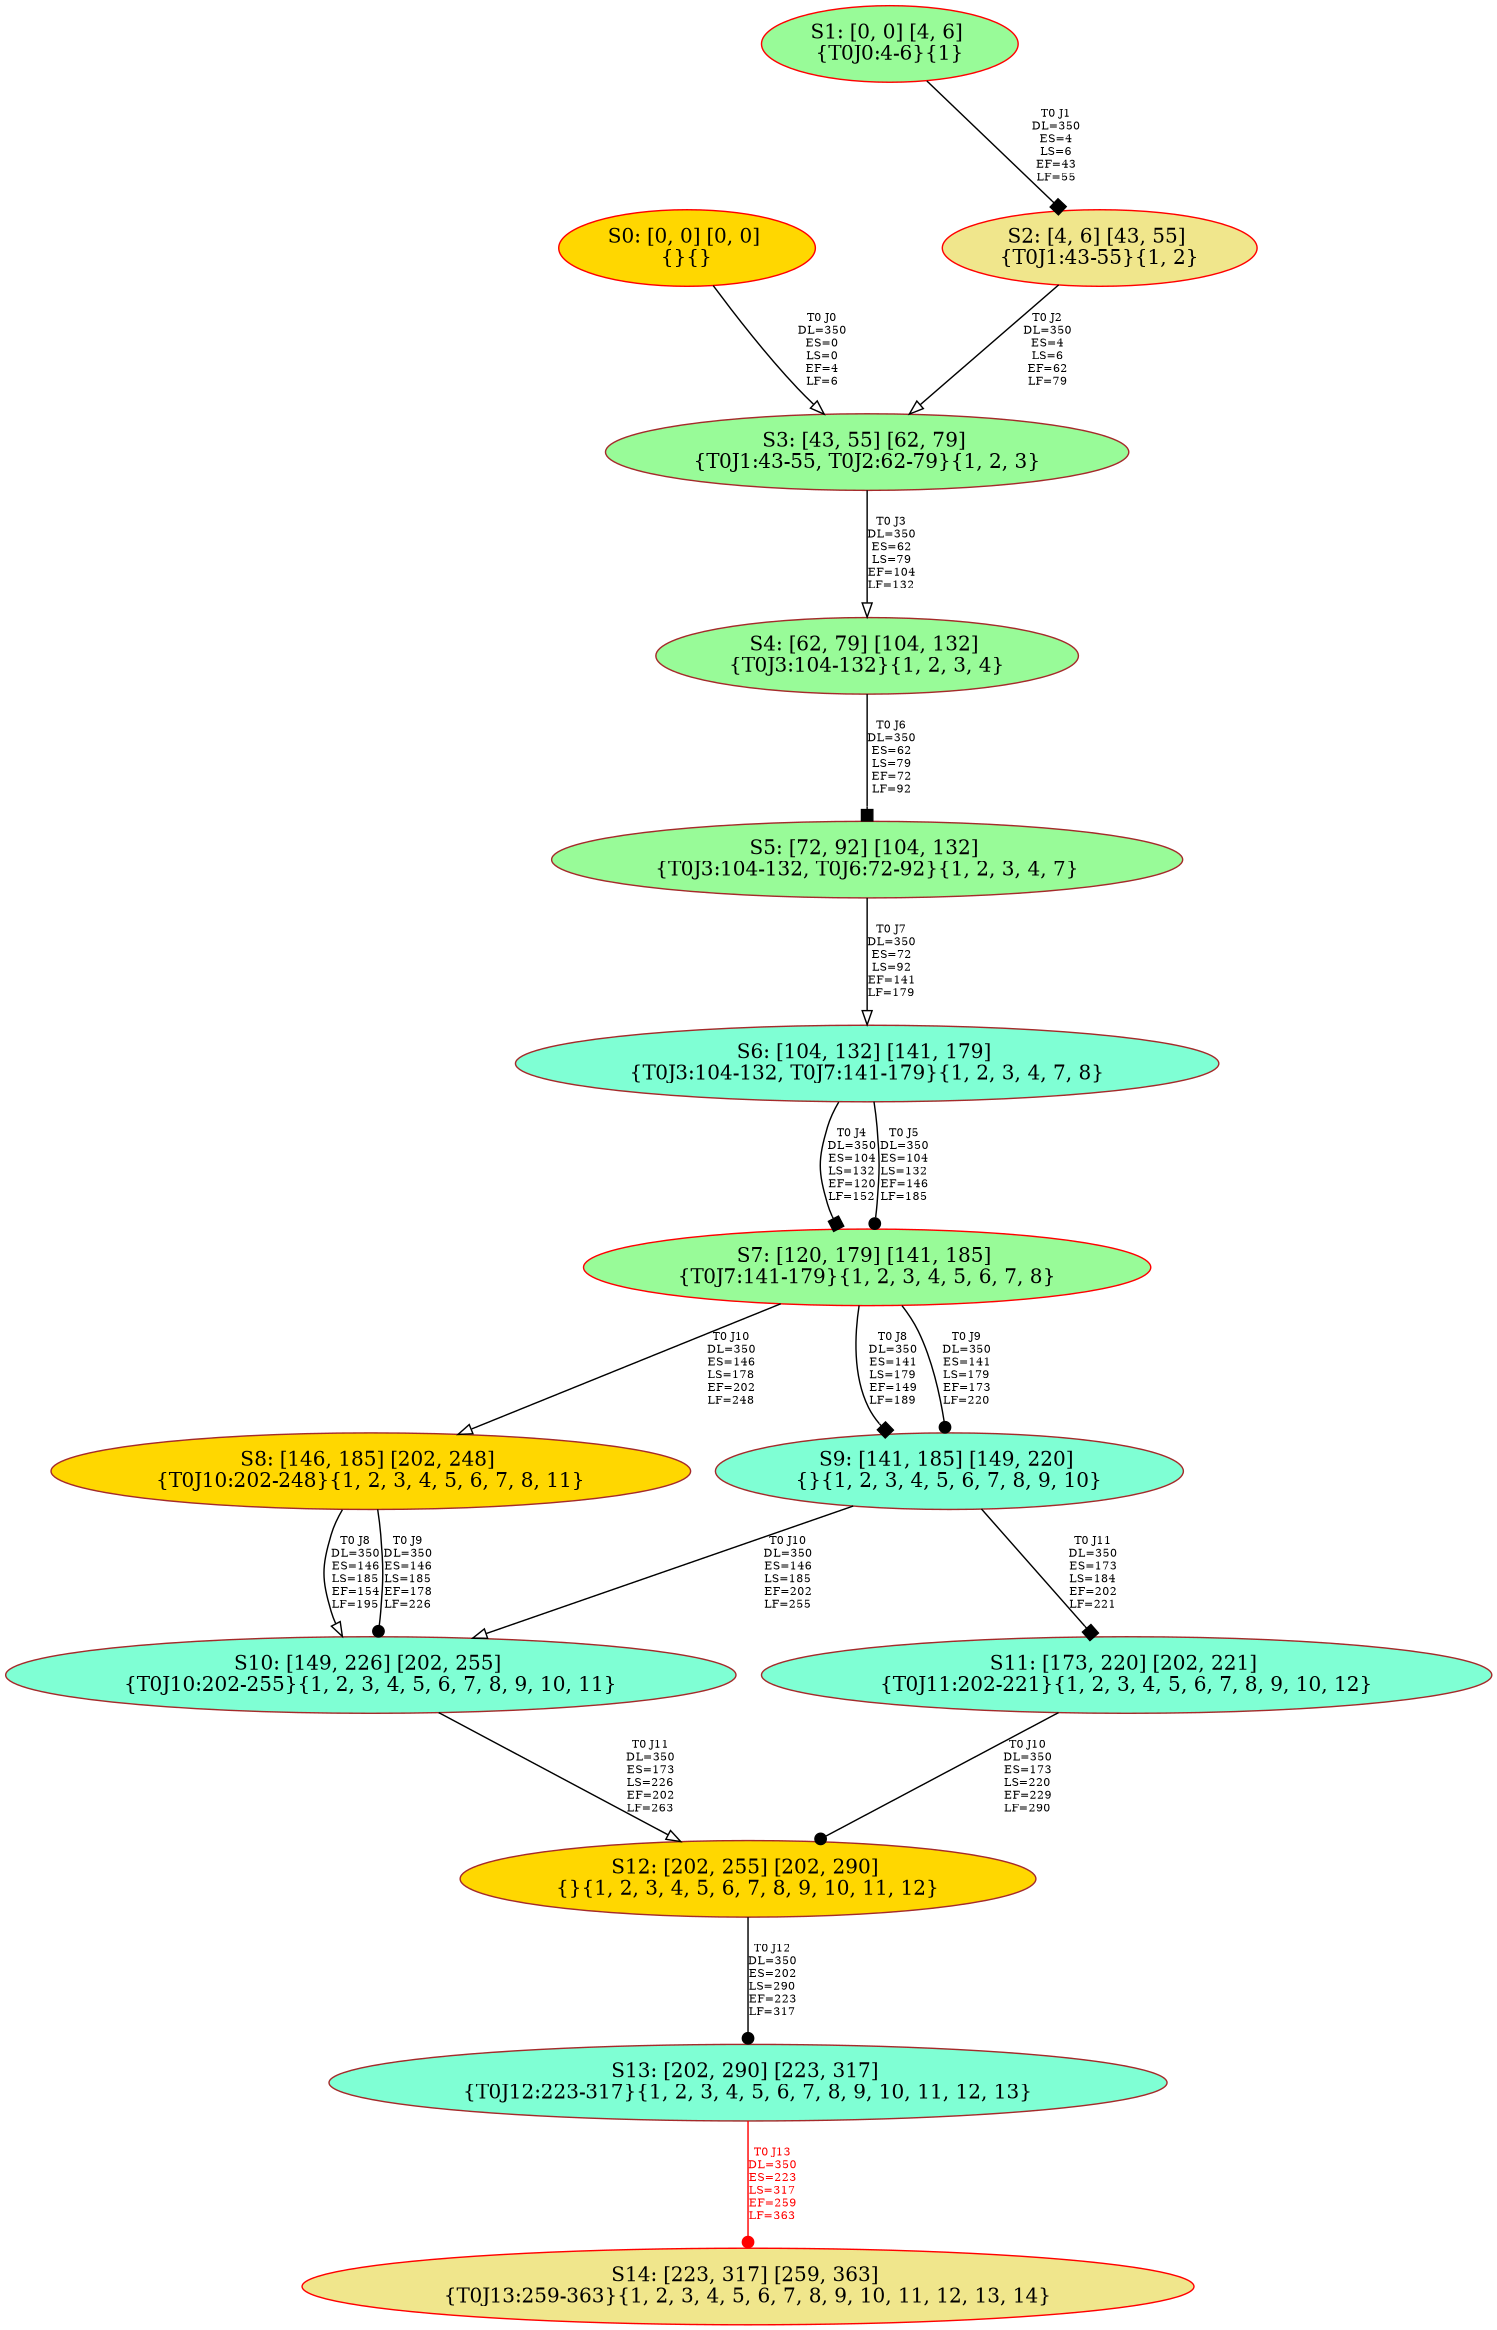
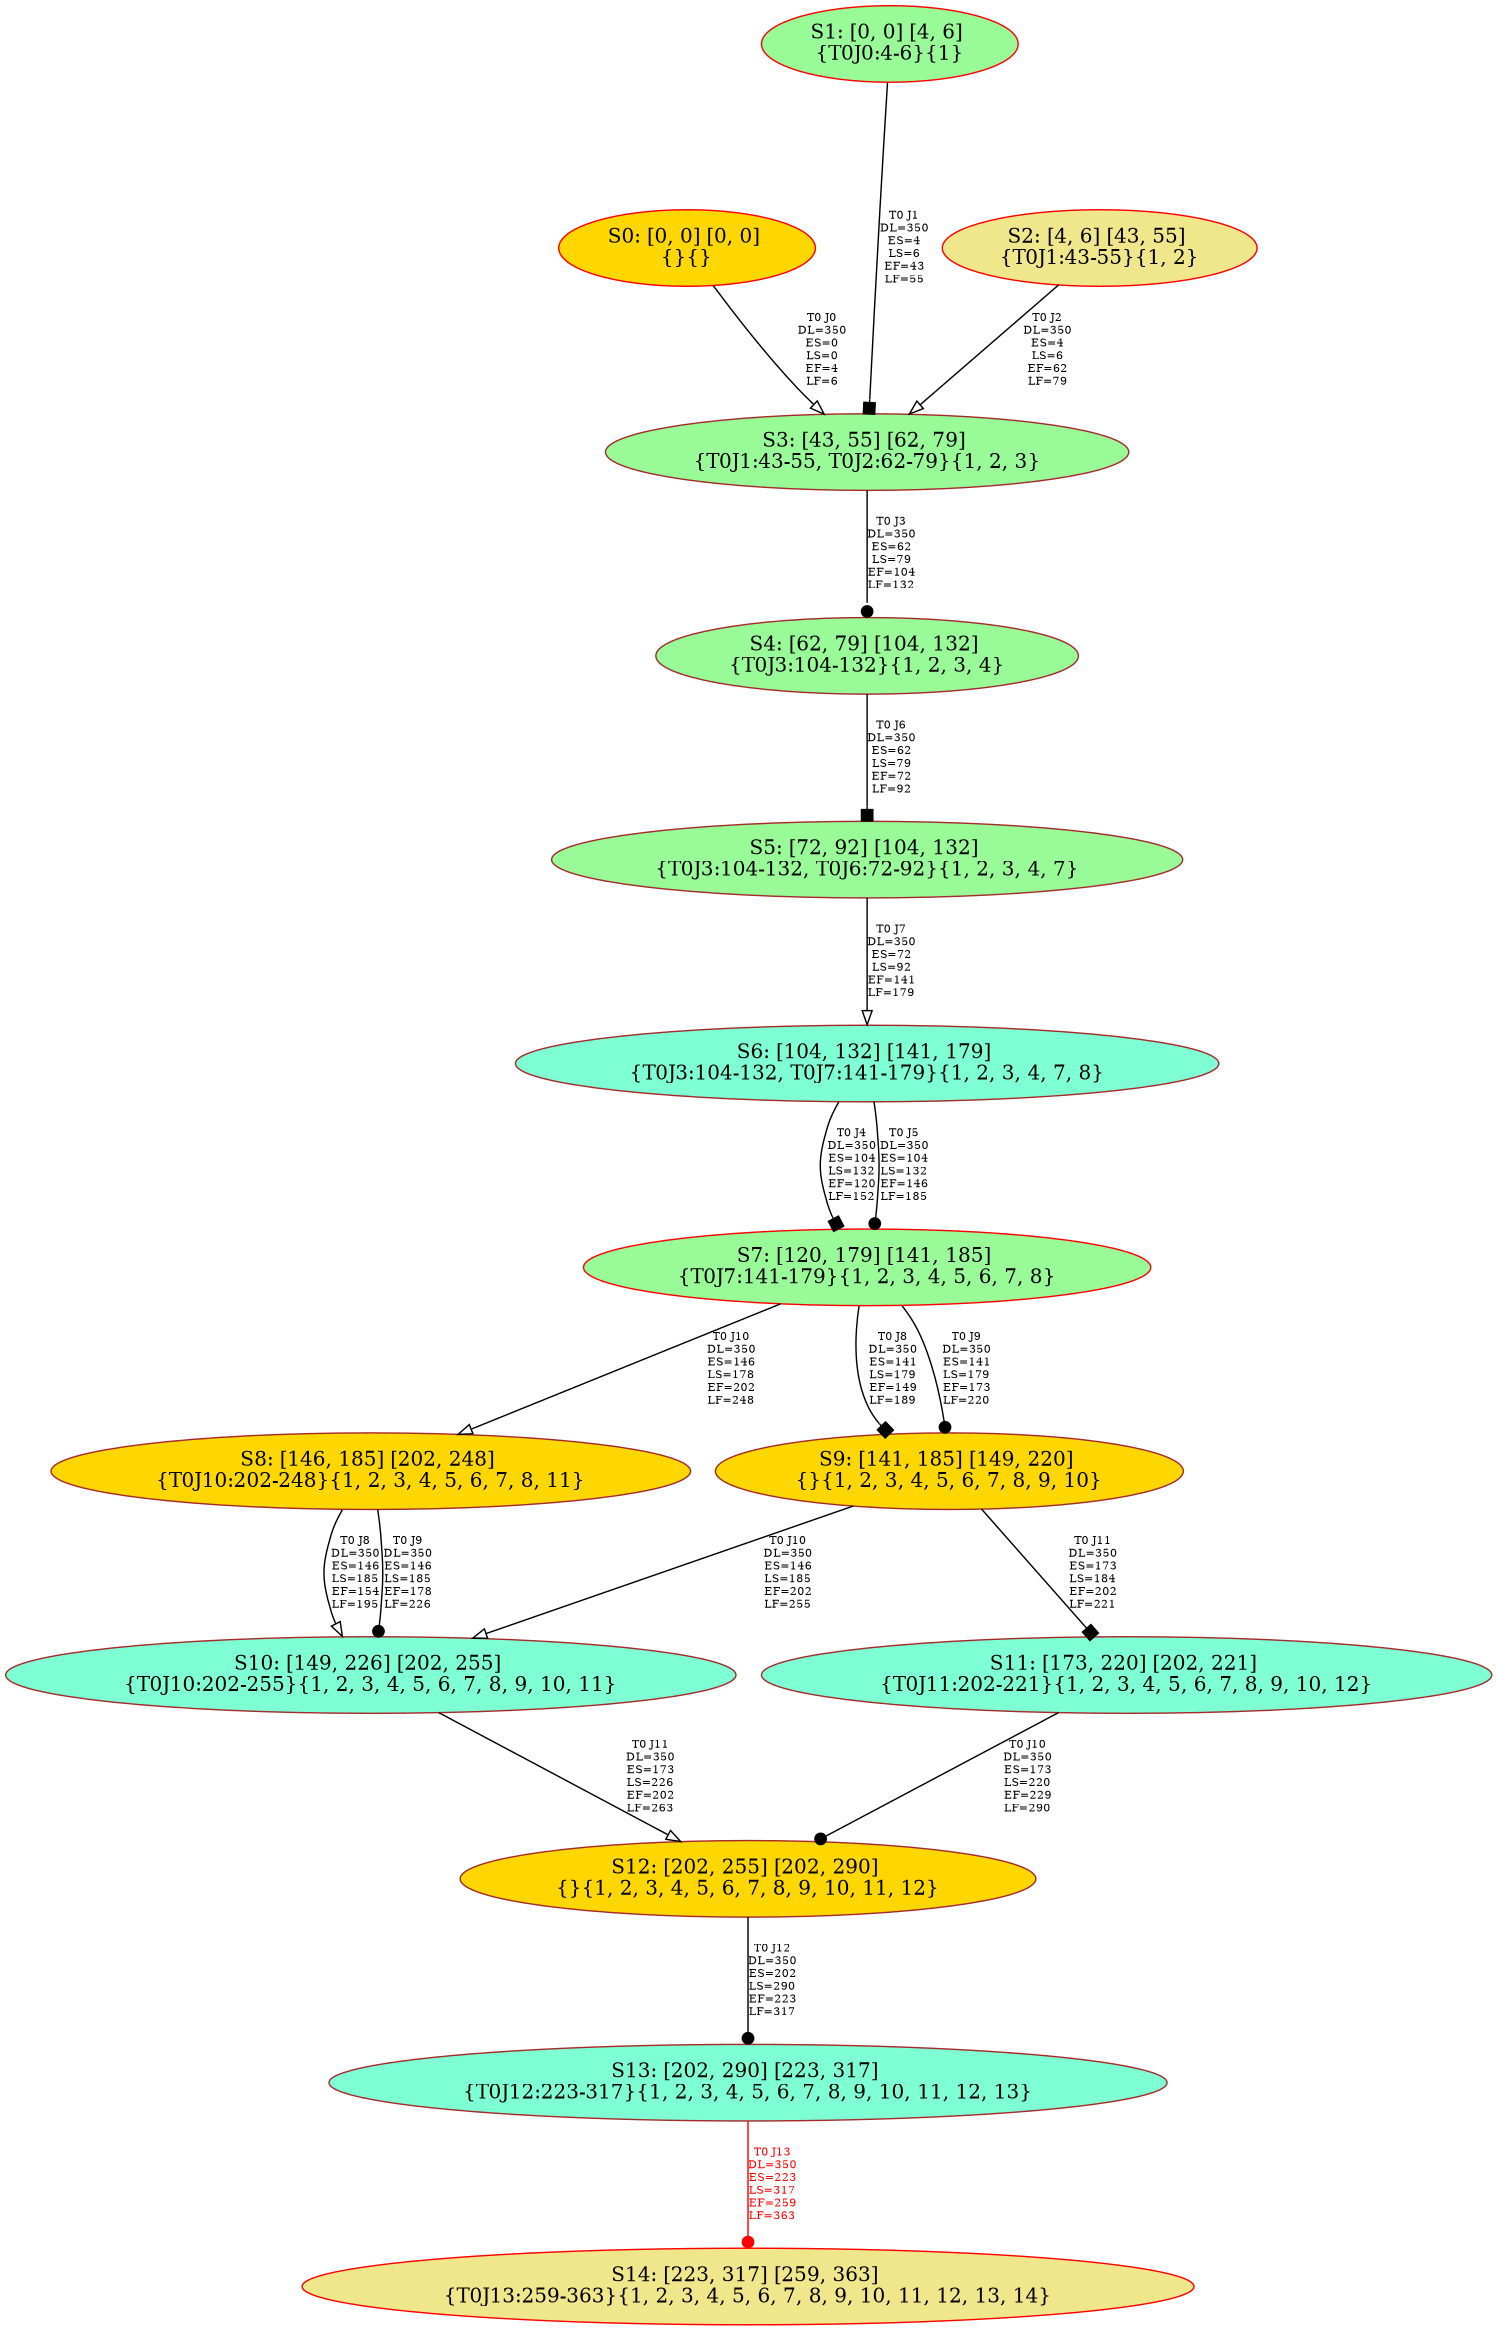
edge "S1: [0, 0] [4, 6] {T0J0:4-6}{1}" -> "S2: [4, 6] [43, 55] {T0J1:43-55}{1, 2}": now "S1: [0, 0] [4, 6] {T0J0:4-6}{1}" -> "S3: [43, 55] [62, 79] {T0J1:43-55, T0J2:62-79}{1, 2, 3}"
edge "S3: [43, 55] [62, 79] {T0J1:43-55, T0J2:62-79}{1, 2, 3}" -> "S4: [62, 79] [104, 132] {T0J3:104-132}{1, 2, 3, 4}": arrowhead onormal -> dot
node "S9: [141, 185] [149, 220] {}{1, 2, 3, 4, 5, 6, 7, 8, 9, 10}": fillcolor aquamarine -> gold
